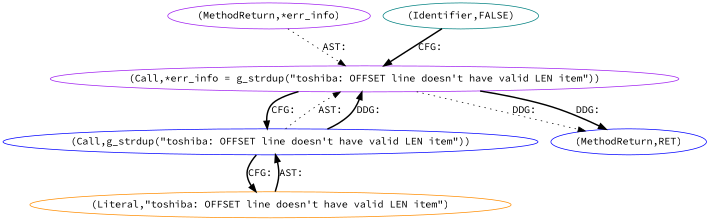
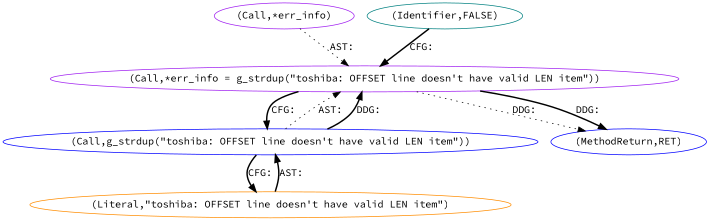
node "(MethodReturn,*err_info)": label "(MethodReturn,*err_info)" -> "(Call,*err_info)"
